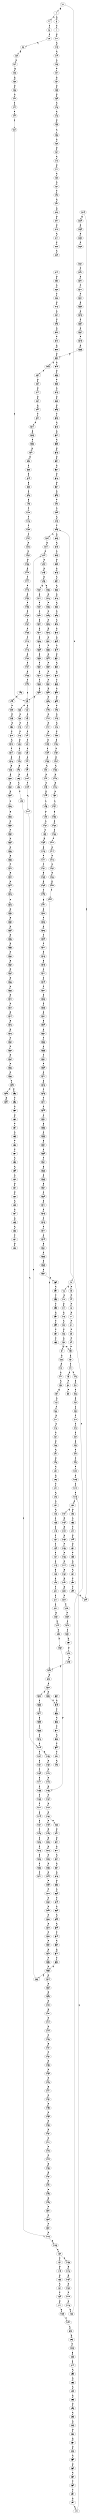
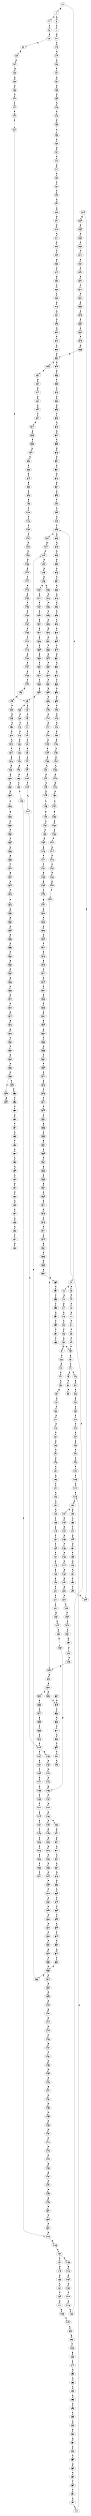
node "S271": added
node "S136": added
edge "S492" -> "S59": now "S492" -> "S496"
edge "S590" -> "S592": now "S588" -> "S592"
